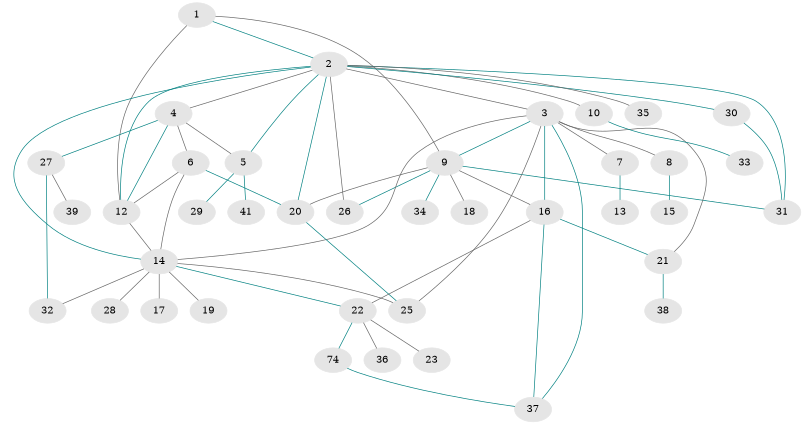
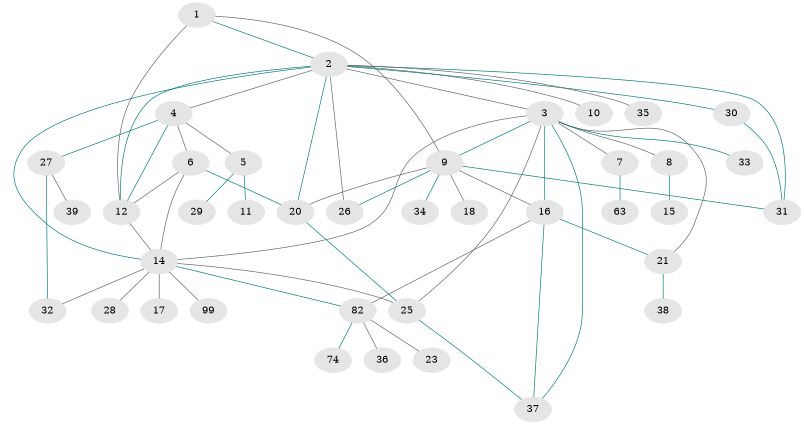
edge "2" -- "5": removed
edge "10" -- "33": now "3" -- "33"
node "41": label "41" -> "11"
node "13": label "13" -> "63"
node "19": label "19" -> "99"
node "22": label "22" -> "82"
edge "74" -- "37": now "25" -- "37"
